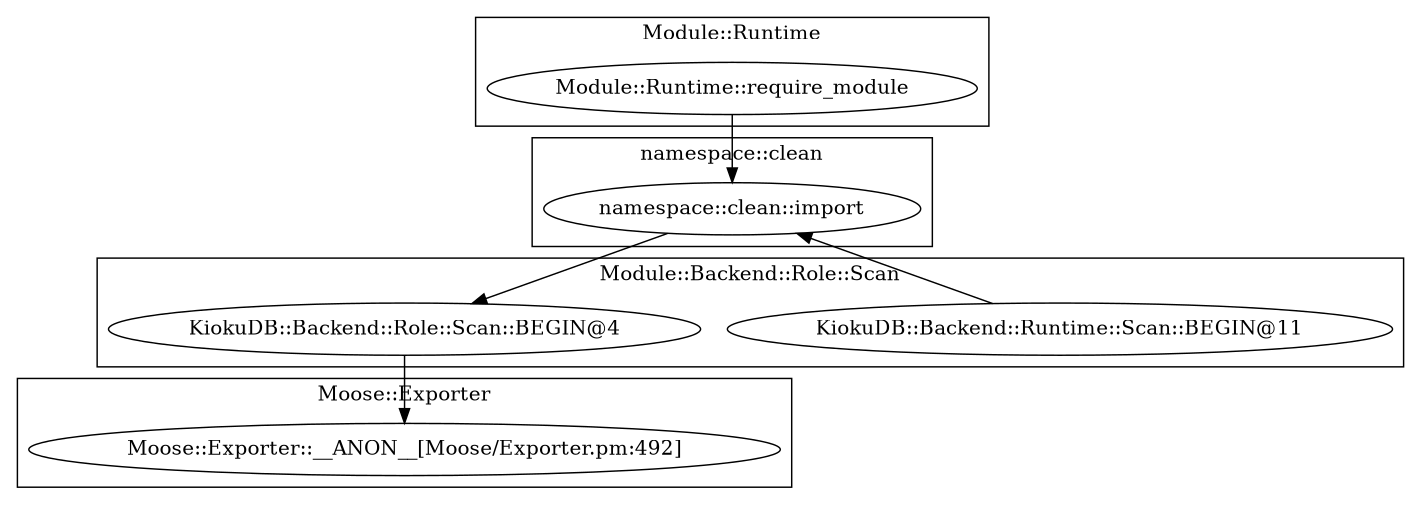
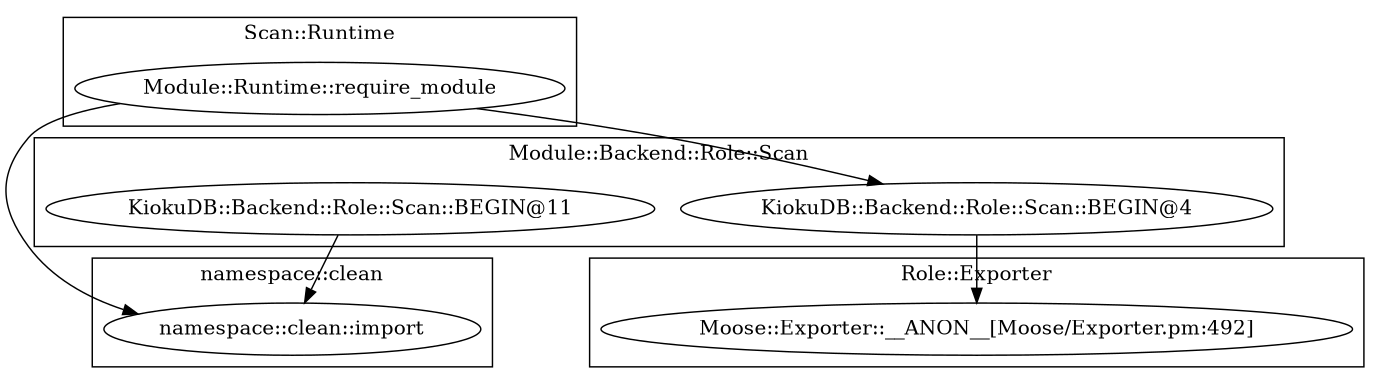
cluster "Module::Runtime": label "Module::Runtime" -> "Scan::Runtime"
edge "namespace::clean::import" -> "KiokuDB::Backend::Role::Scan::BEGIN@4": now "Module::Runtime::require_module" -> "KiokuDB::Backend::Role::Scan::BEGIN@4"
node "KiokuDB::Backend::Runtime::Scan::BEGIN@11": label "KiokuDB::Backend::Runtime::Scan::BEGIN@11" -> "KiokuDB::Backend::Role::Scan::BEGIN@11"
cluster "Moose::Exporter": label "Moose::Exporter" -> "Role::Exporter"
